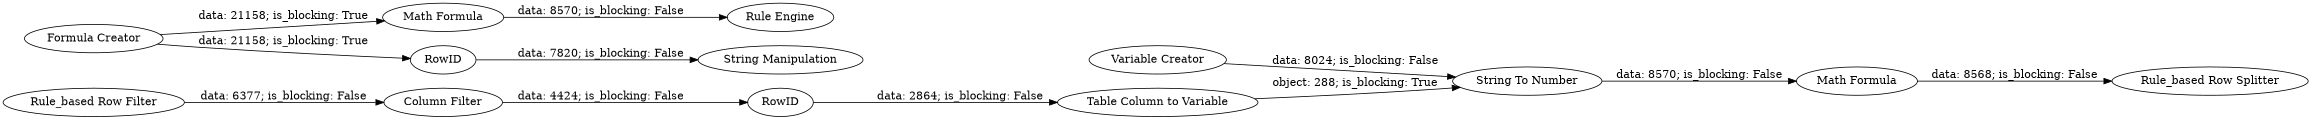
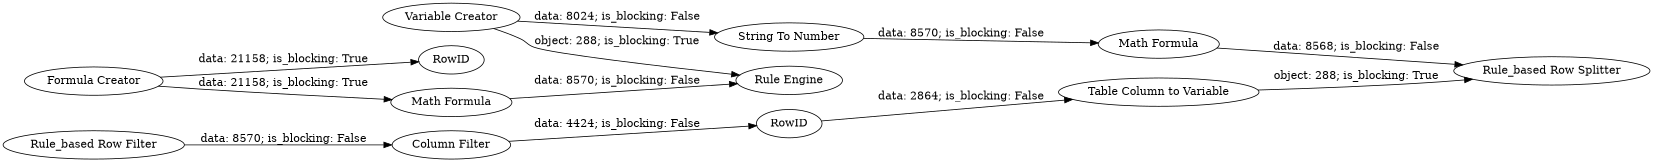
edge "Variable Creator" -> "Rule Engine": added, label "object: 288; is_blocking: True"
node "String Manipulation": removed
edge "Table Column to Variable" -> "String To Number": now "Table Column to Variable" -> "Rule_based Row Splitter"
edge "Rule_based Row Filter" -> "Column Filter": label "data: 6377; is_blocking: False" -> "data: 8570; is_blocking: False"
